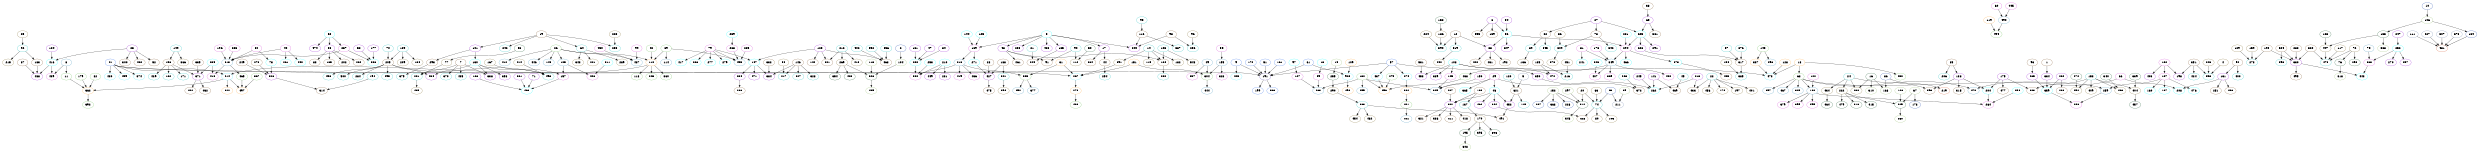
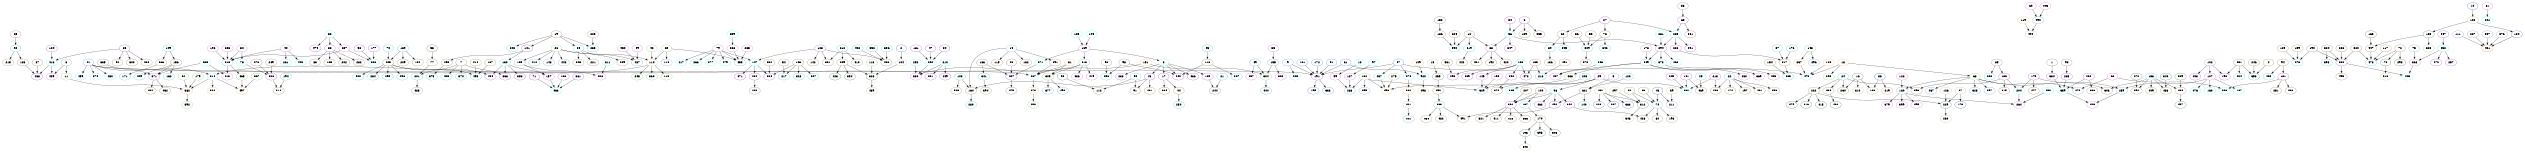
node "55": added
edge "3" -> "169": reversed
node "876": label "876" -> "176"
edge "81" -> "349": removed
edge "156" -> "171": now "366" -> "171"
